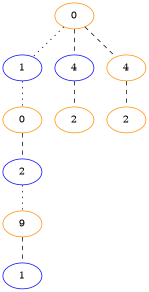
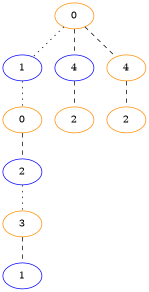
node "9": label "9" -> "3"
